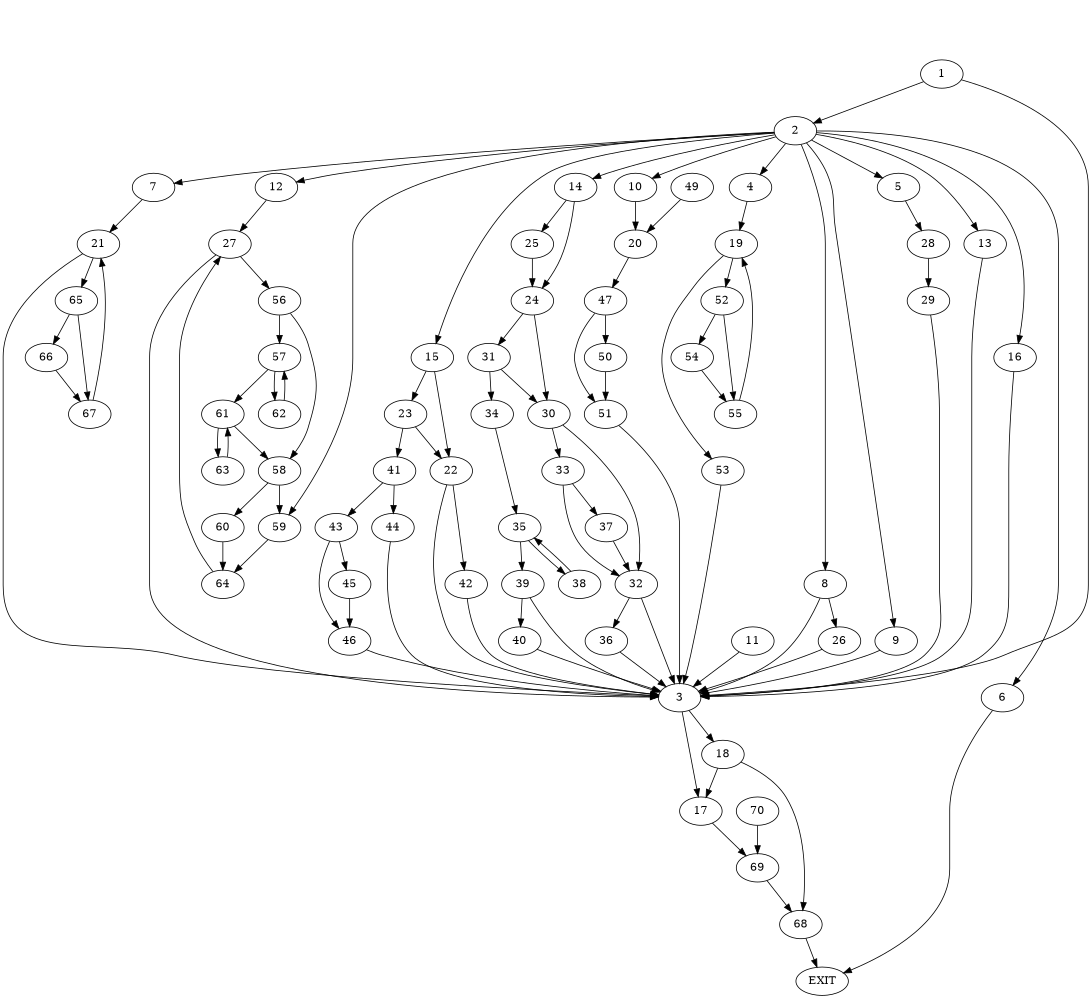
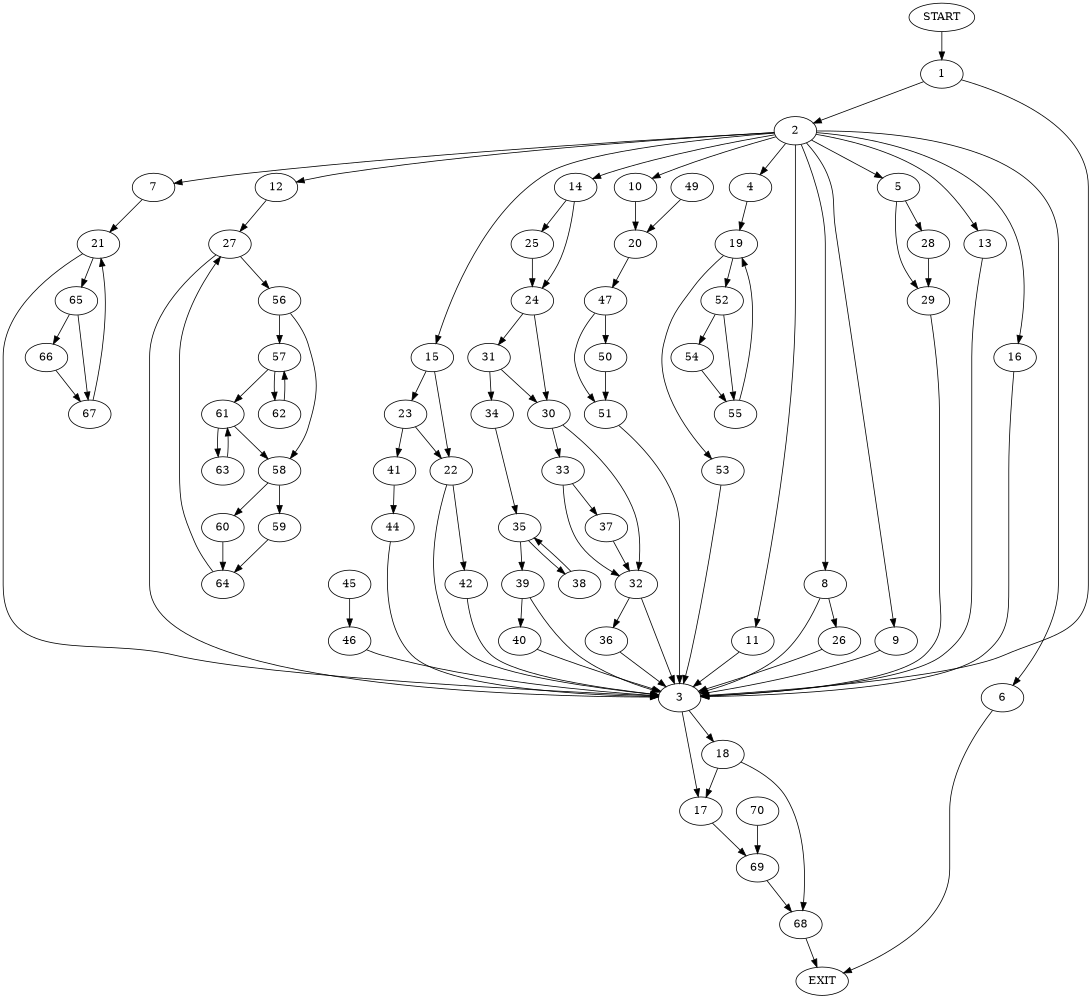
node "START": added
edge "2" -> "59": now "2" -> "11"
edge "5" -> "29": added
node "43": removed
